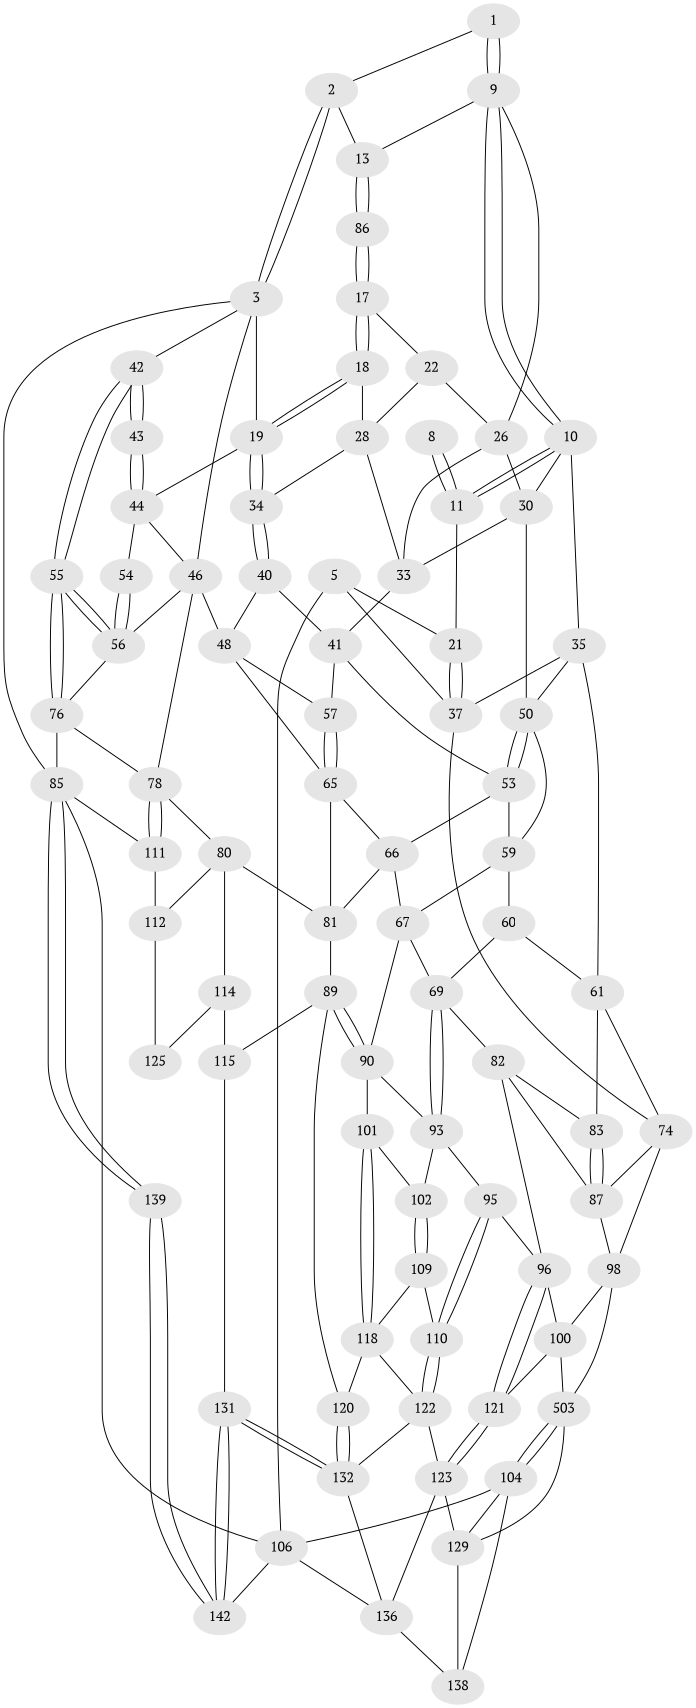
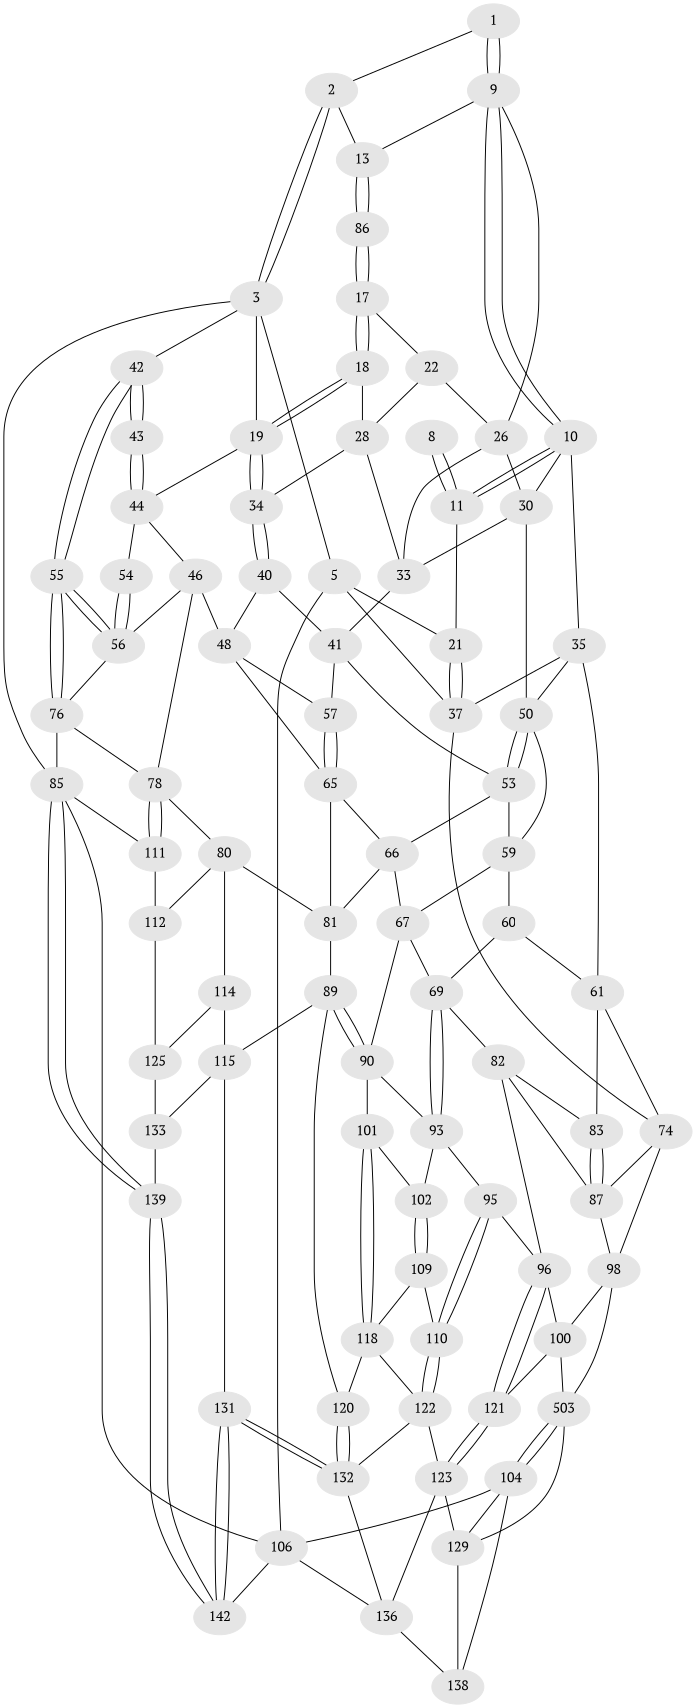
edge "3" -- "46": now "3" -- "5"
node "133": added
